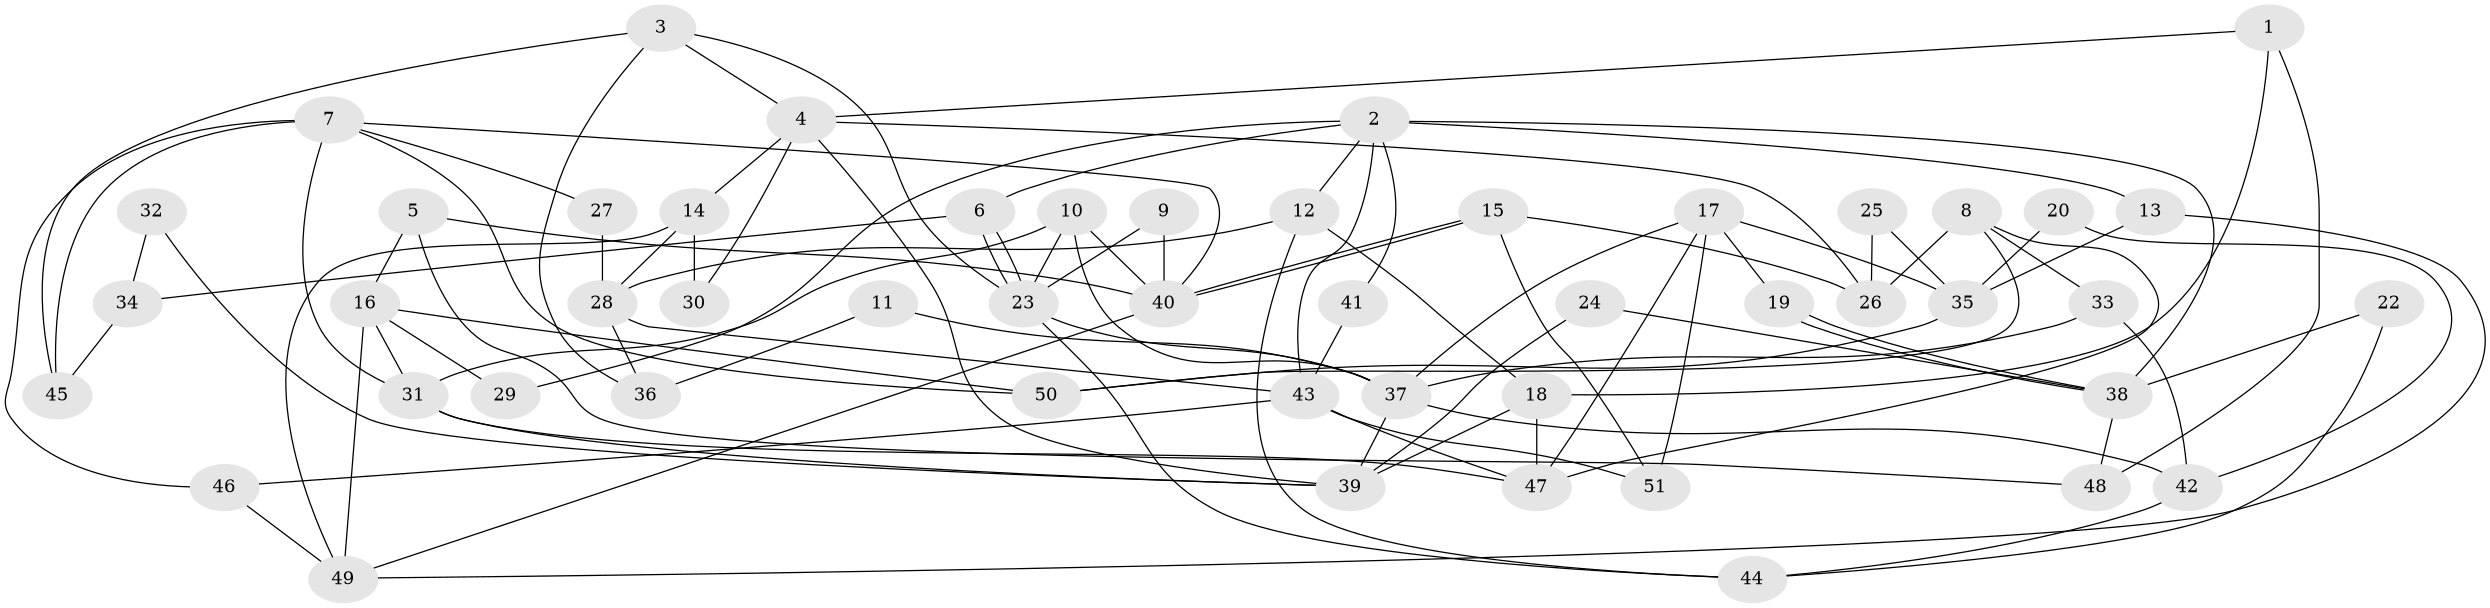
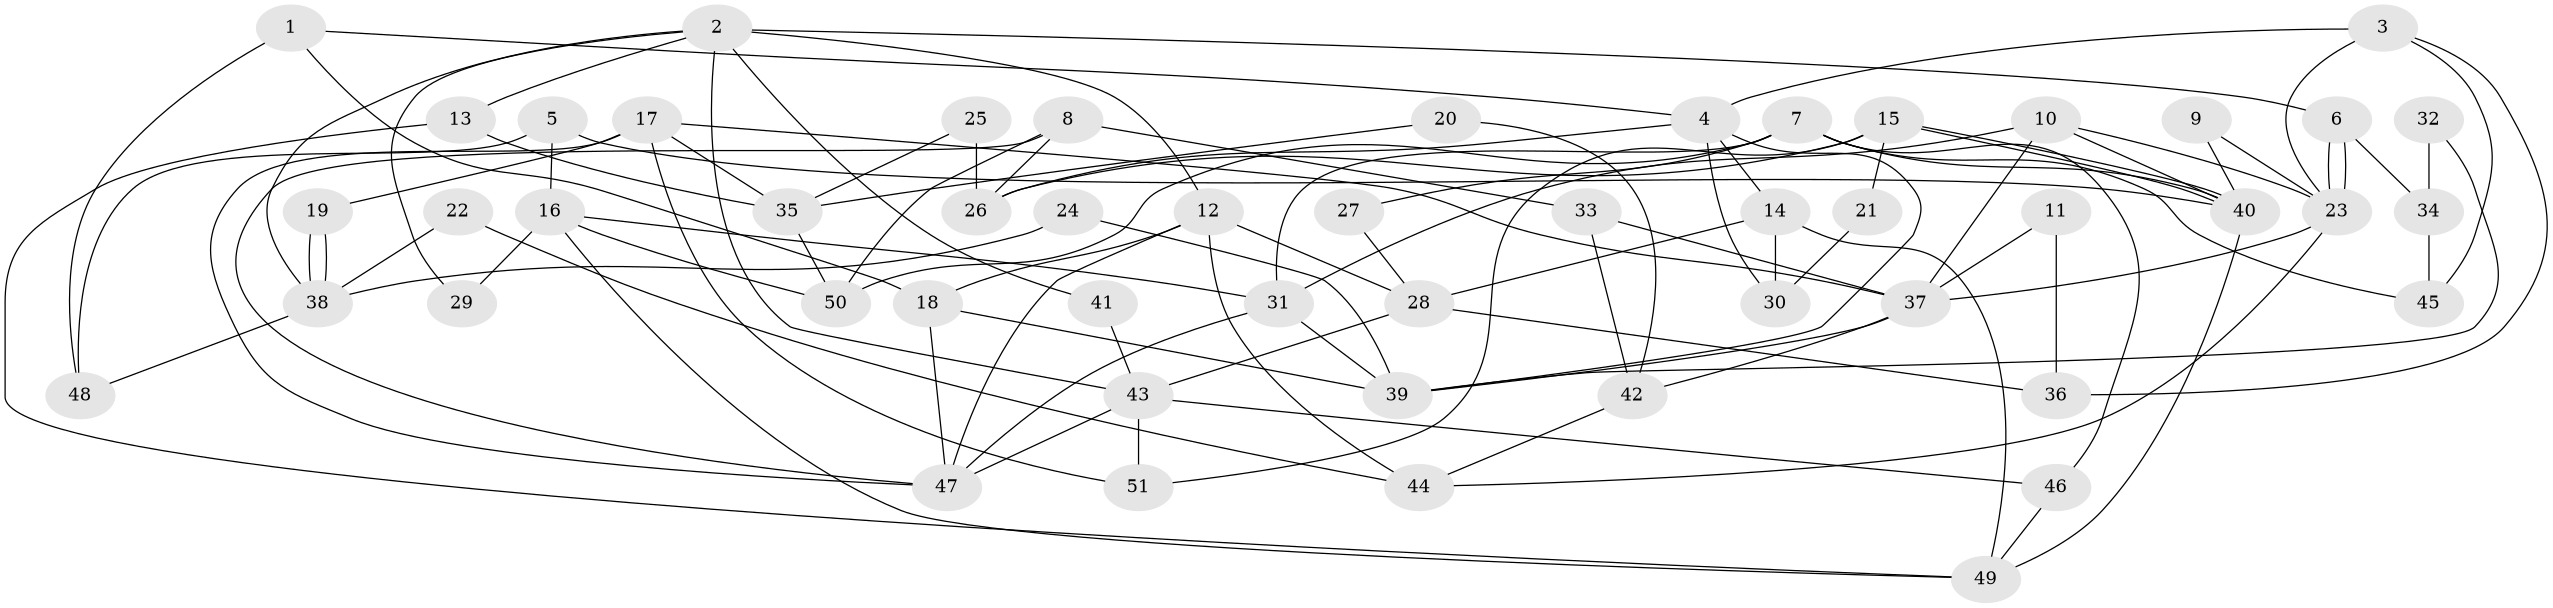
node "21": added
edge "12" -- "47": added
